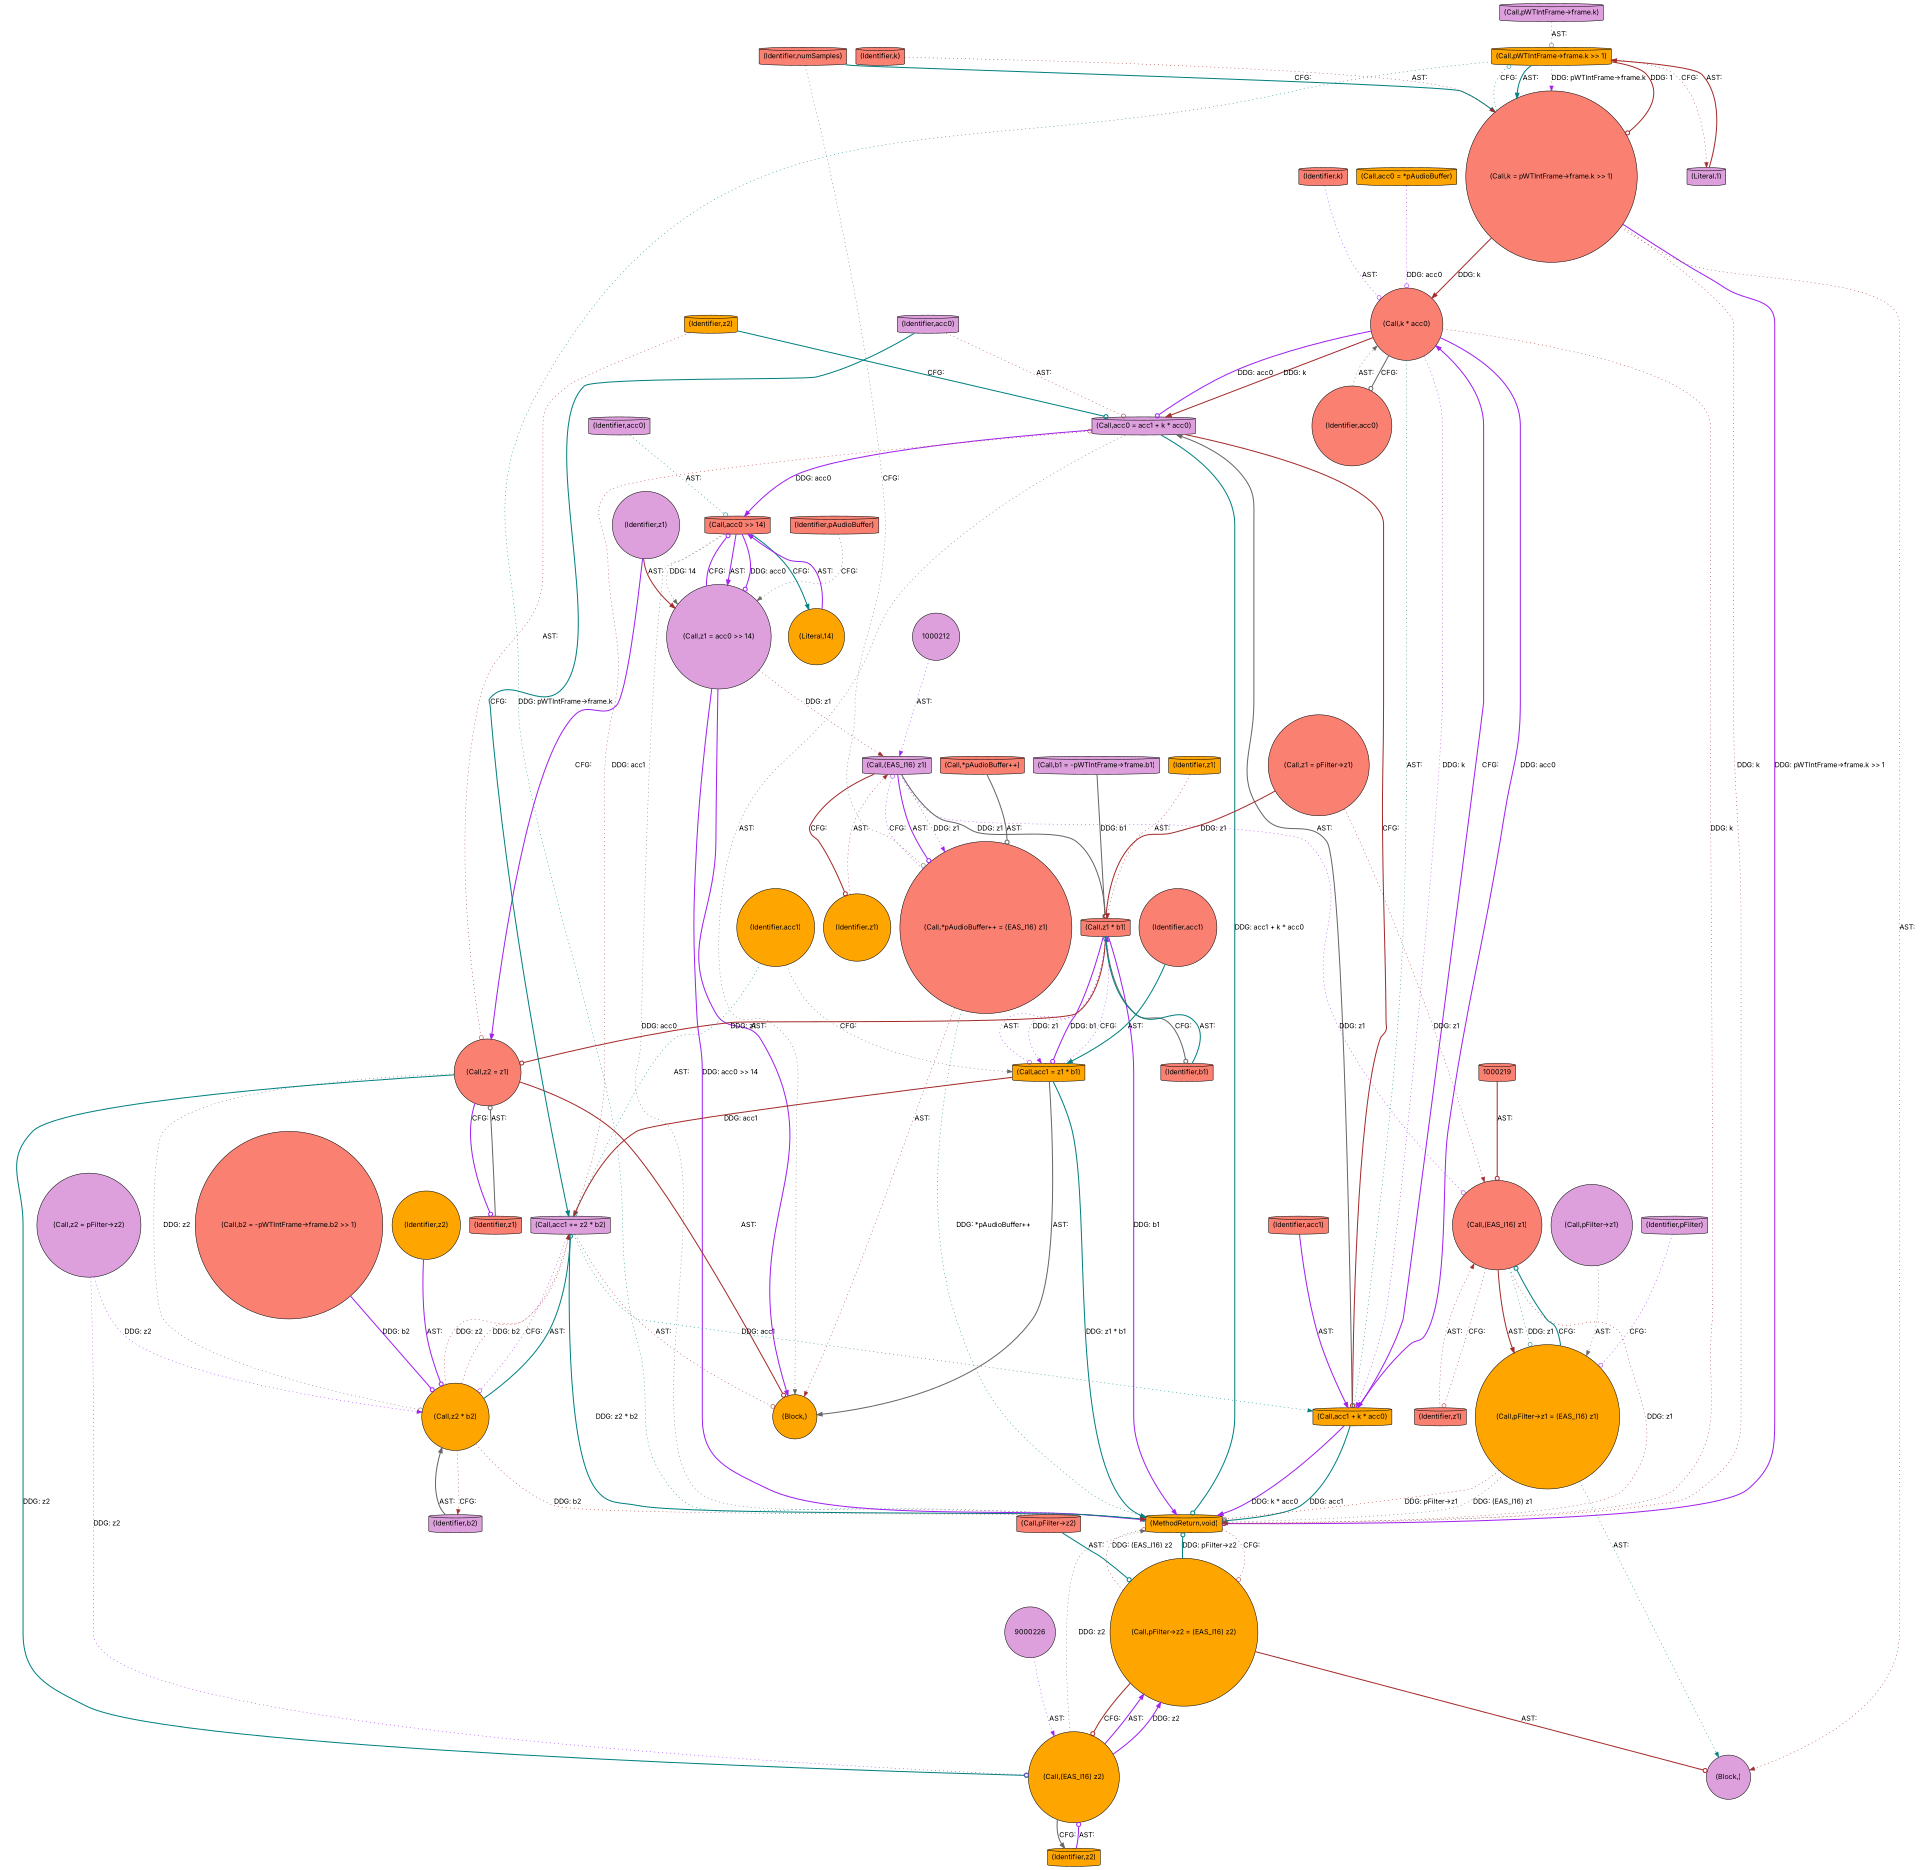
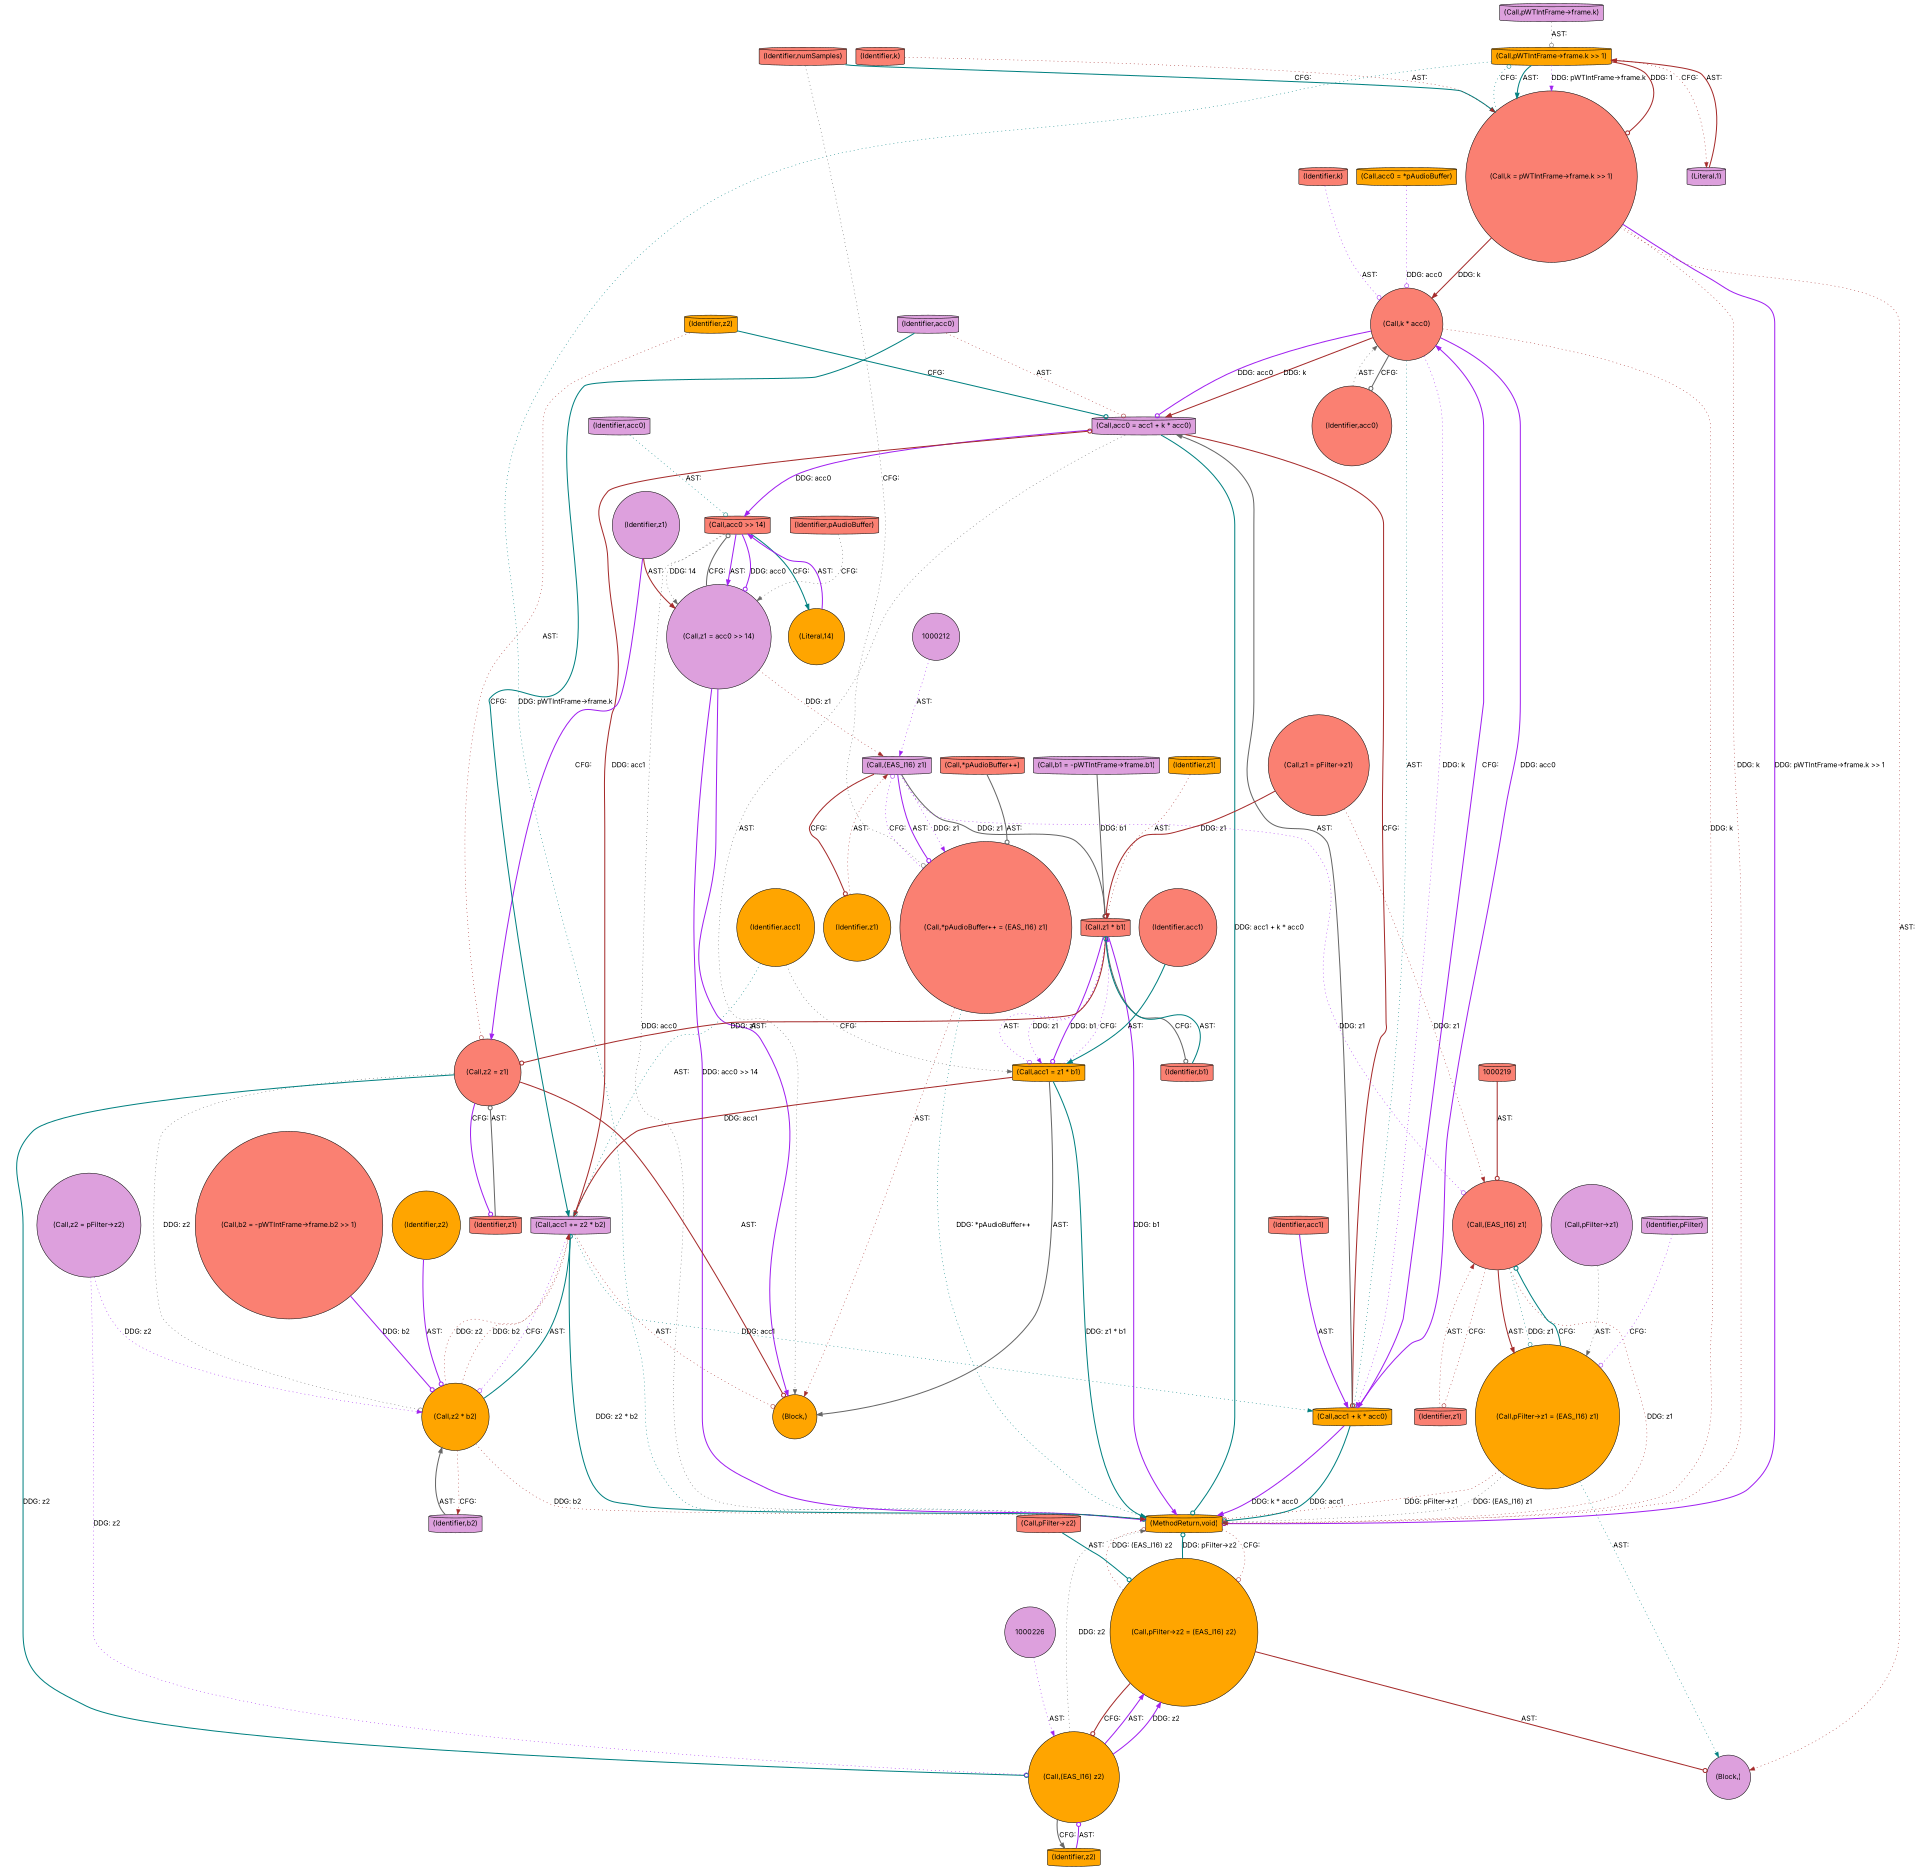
edge "(Call,z1 = acc0 >> 14)" -> "(Call,acc0 >> 14)": color purple -> gray40
edge "(Call,acc1 += z2 * b2)" -> "(Call,acc0 = acc1 + k * acc0)": style dotted -> bold
node "9000226": label "9000226" -> "1000226"
